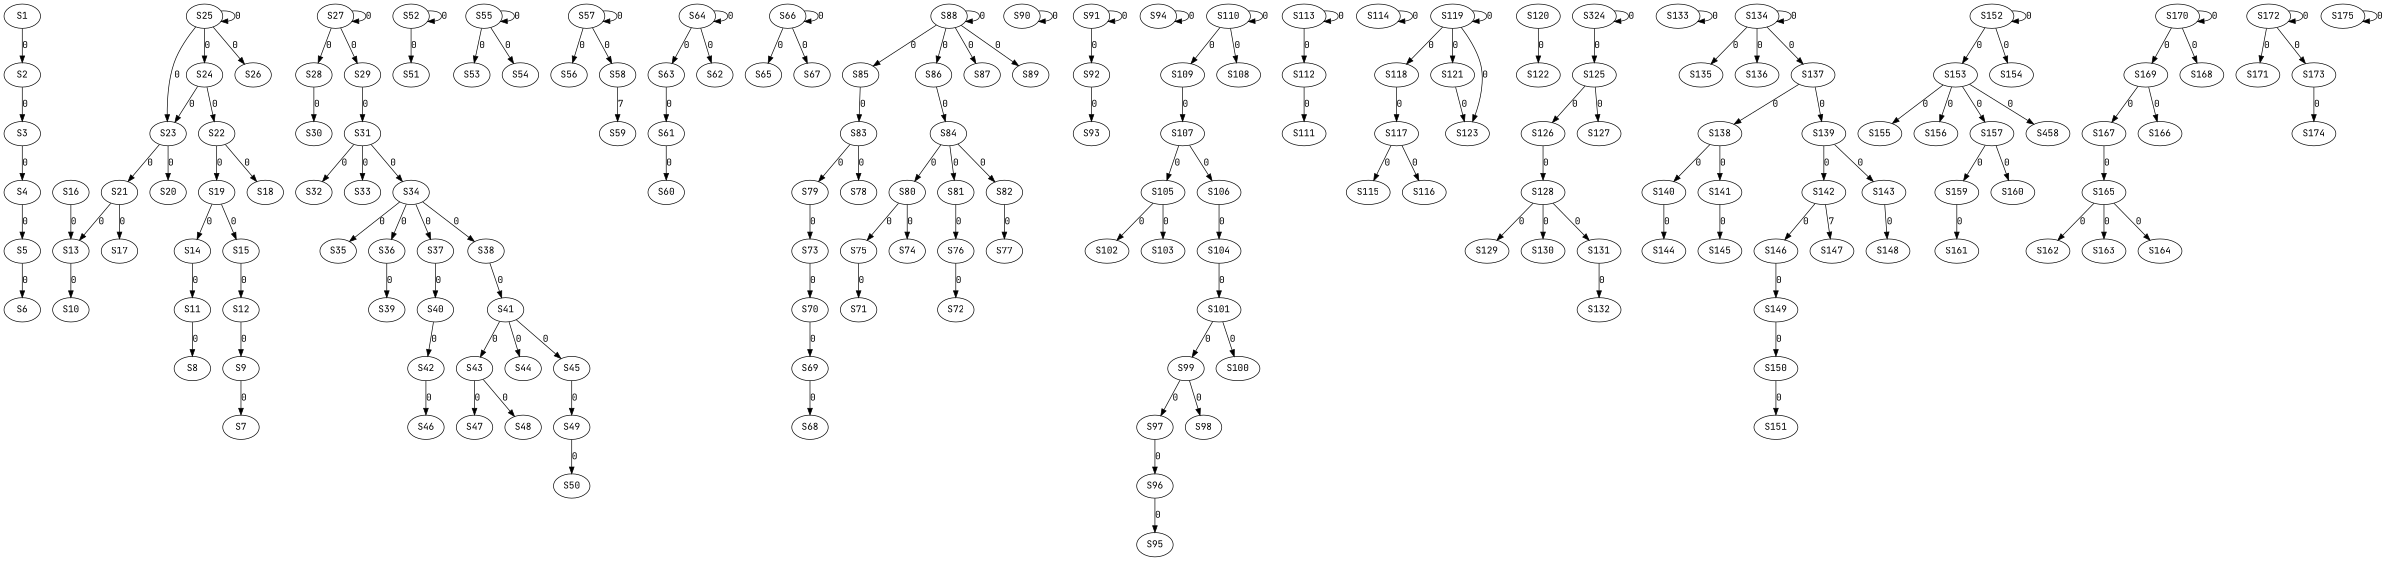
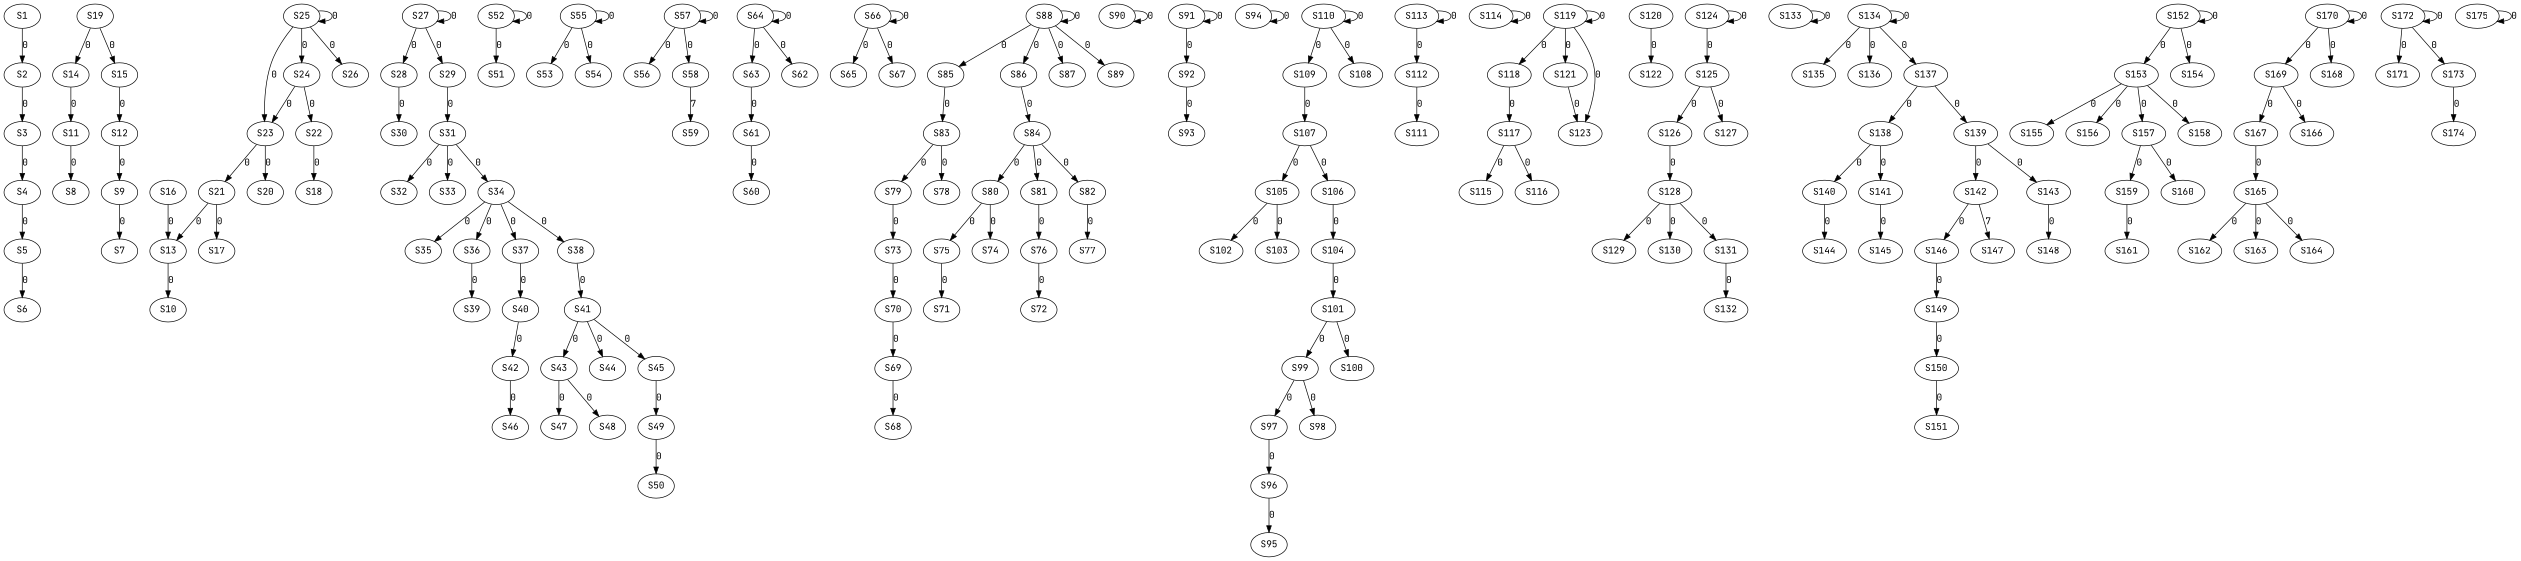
node "S324": label "S324" -> "S124"
node "S458": label "S458" -> "S158"
edge "S22" -> "S19": removed, label "0"
